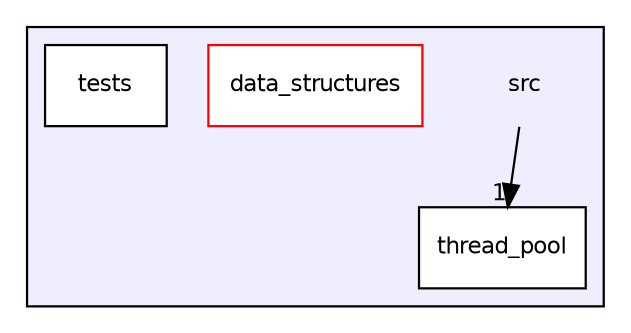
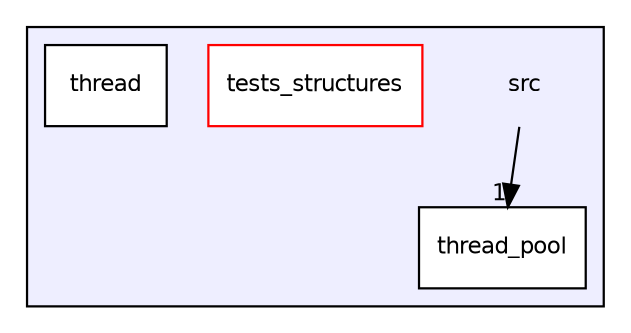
node "tests": label "tests" -> "thread"
node "data_structures": label "data_structures" -> "tests_structures"
